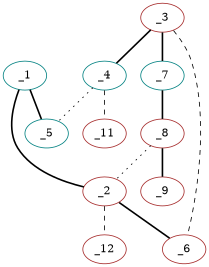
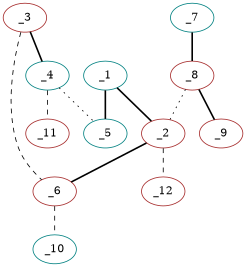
edge "_3" -- "_7": removed
node "_10": added
